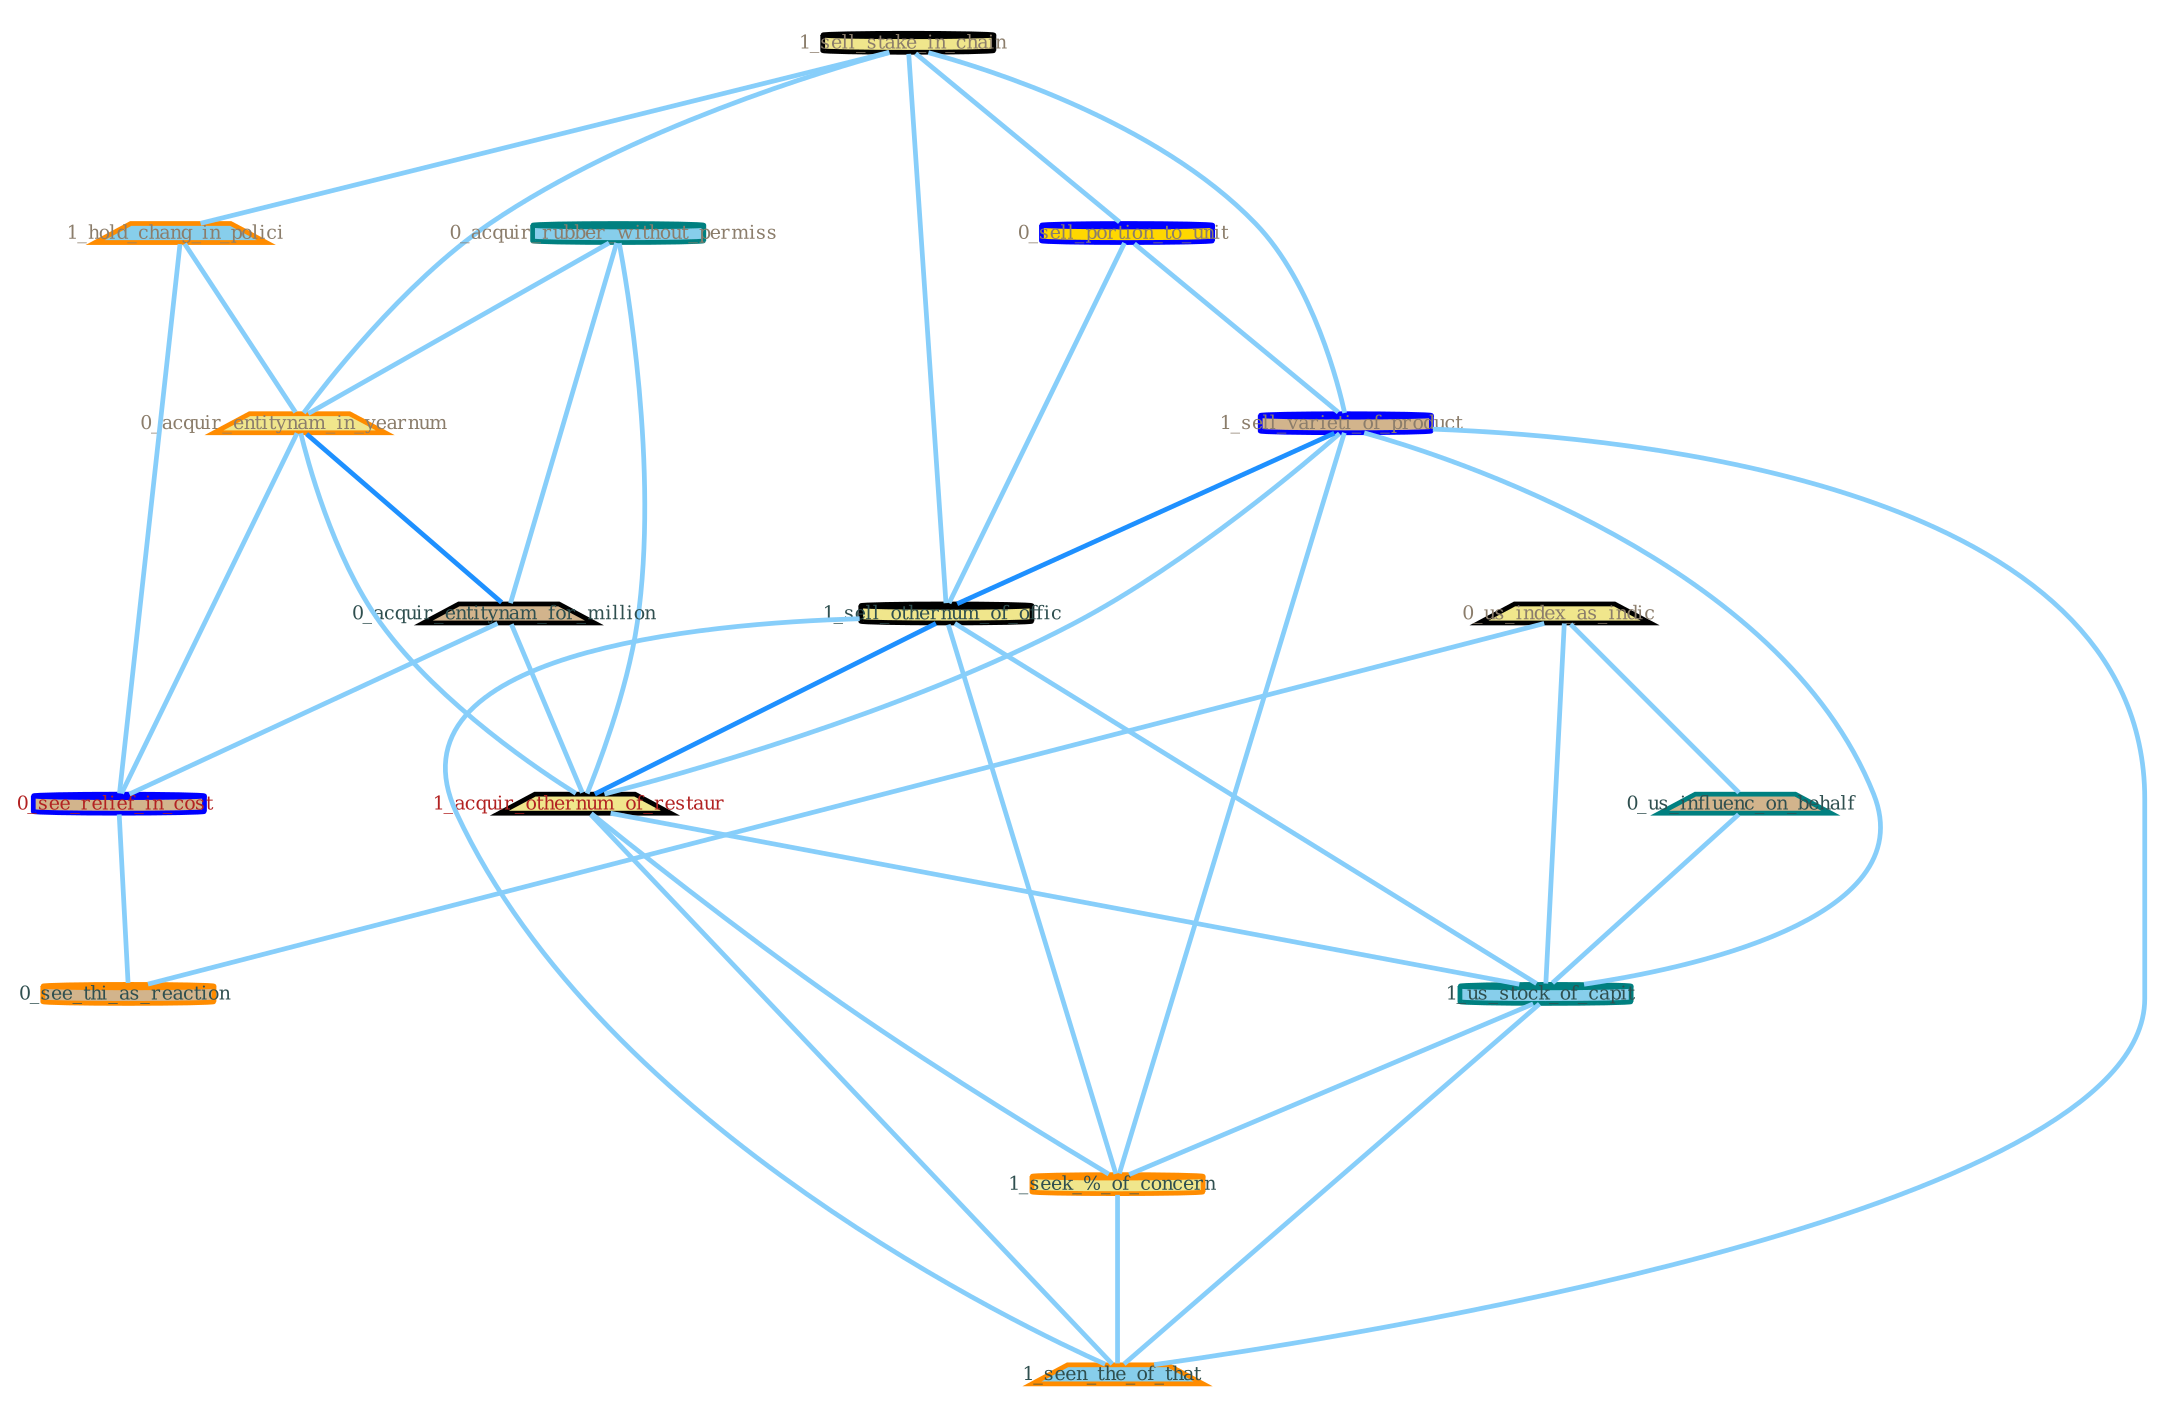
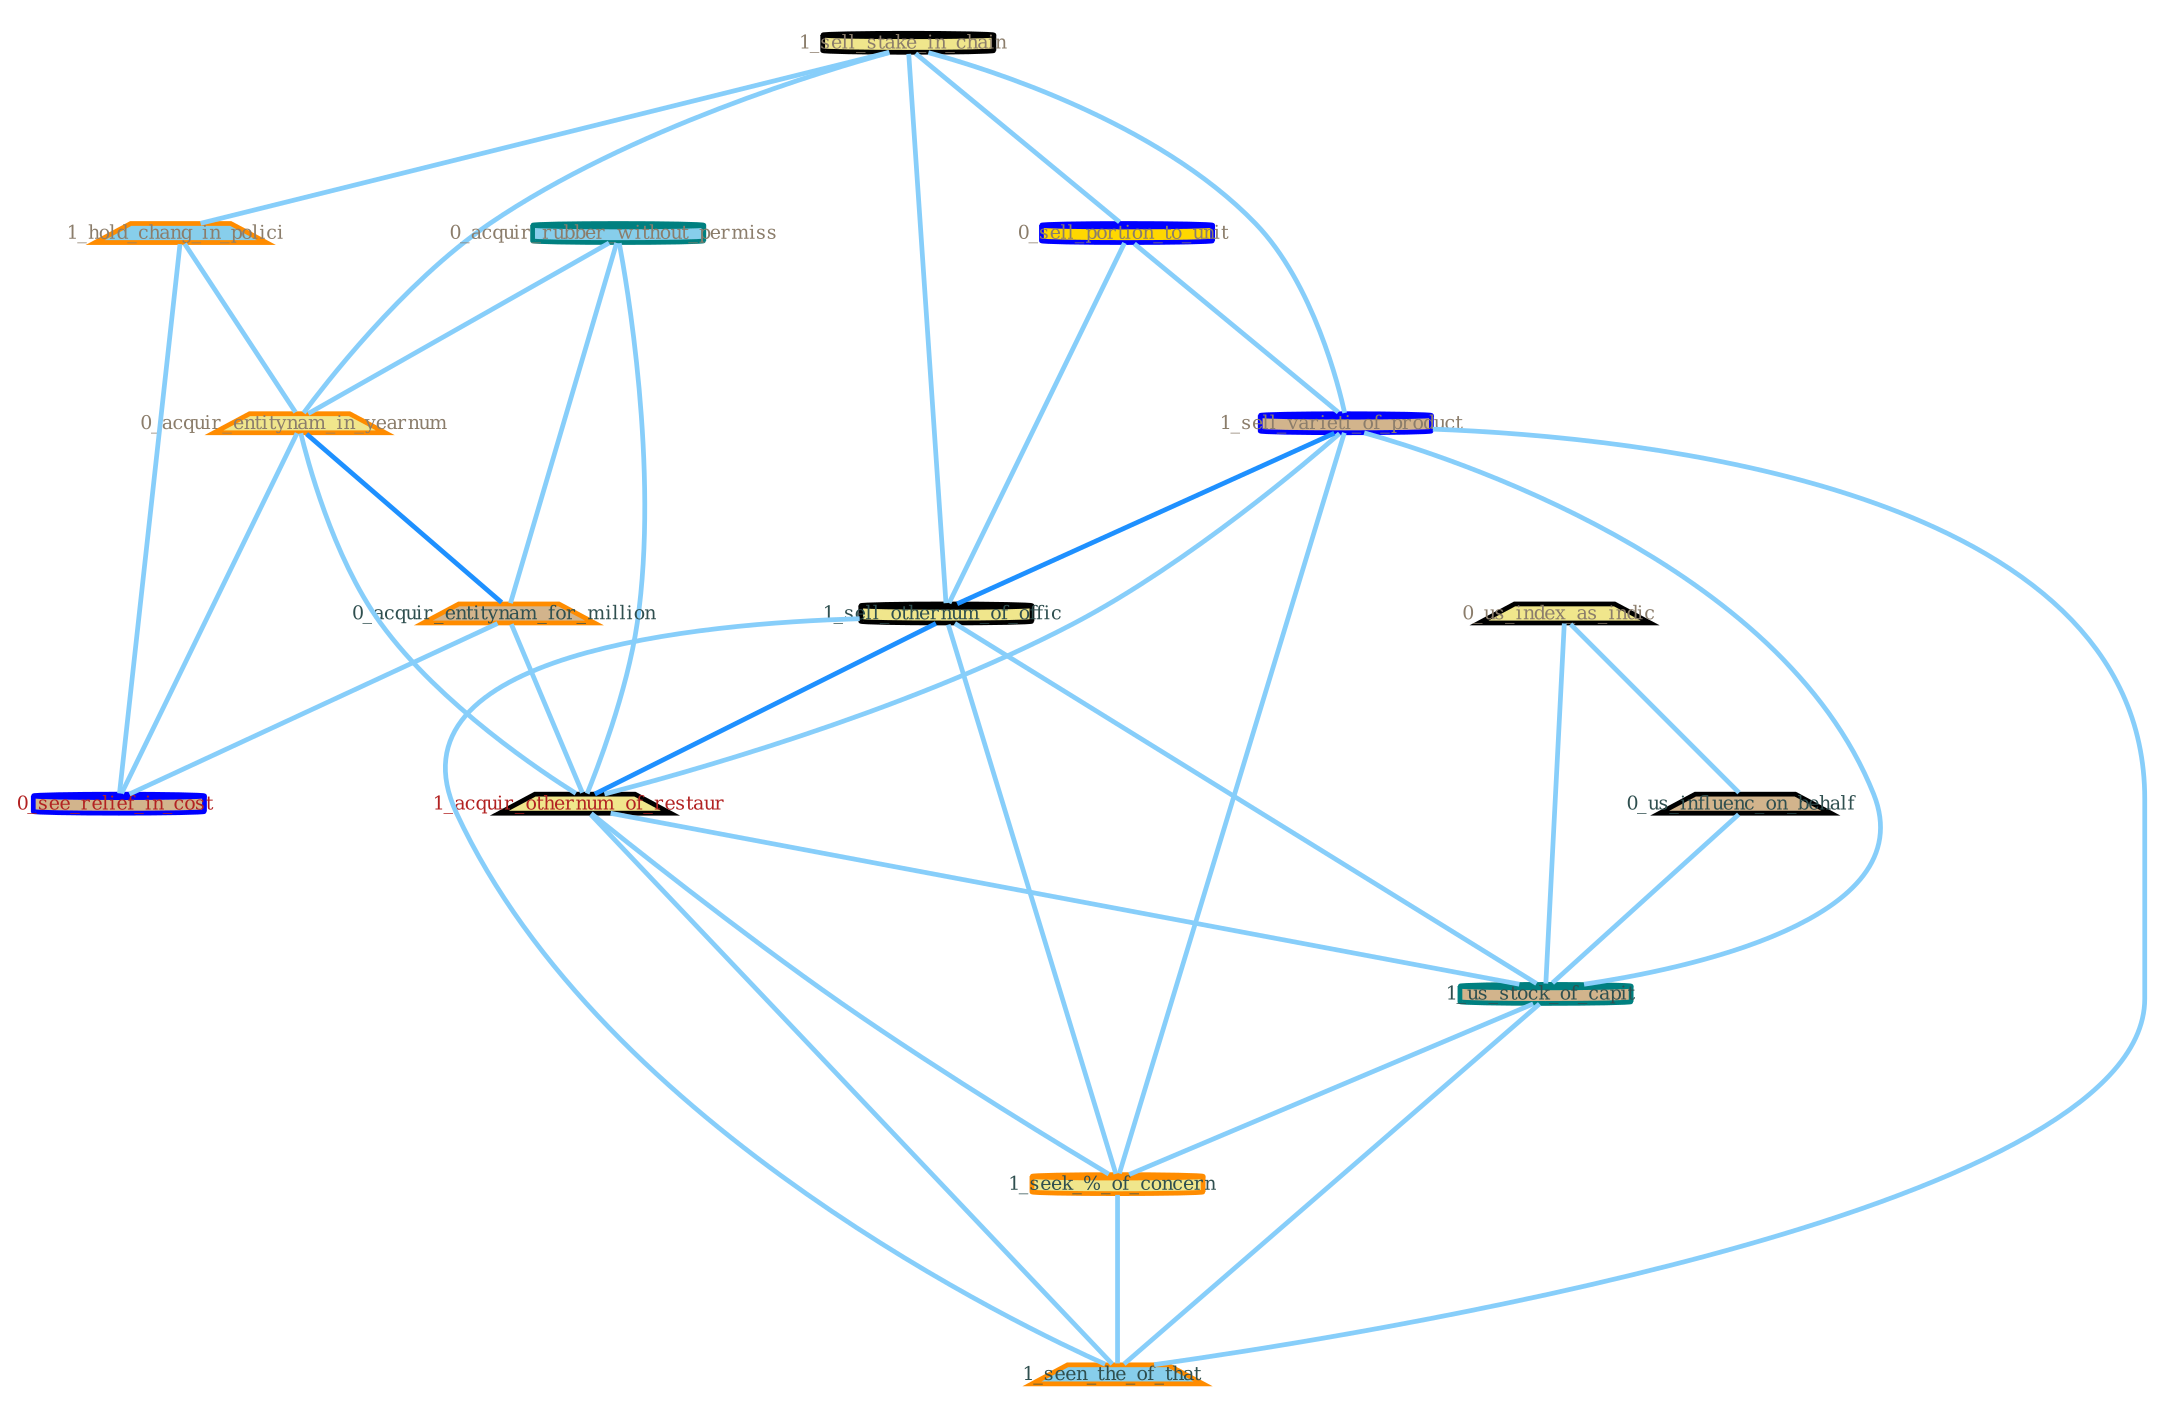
node "0_acquir_entitynam_for_million": color black -> darkorange
node "0_us_influenc_on_behalf": color teal -> black
node "0_see_thi_as_reaction": removed
node "1_us_stock_of_capit": fillcolor skyblue -> tan
